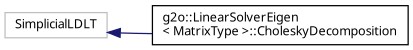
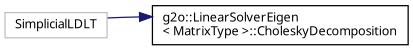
edge "g2o::LinearSolverEigen < MatrixType >::CholeskyDecomposition" -> "SimplicialLDLT": reversed
